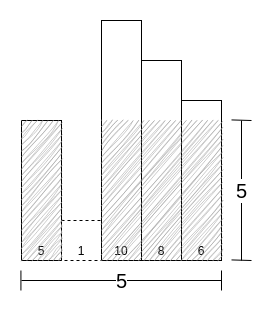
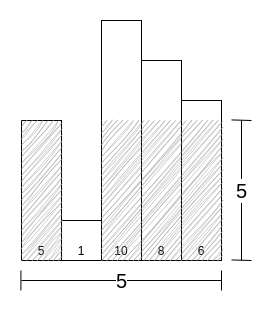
node "1": style dashed -> solid
